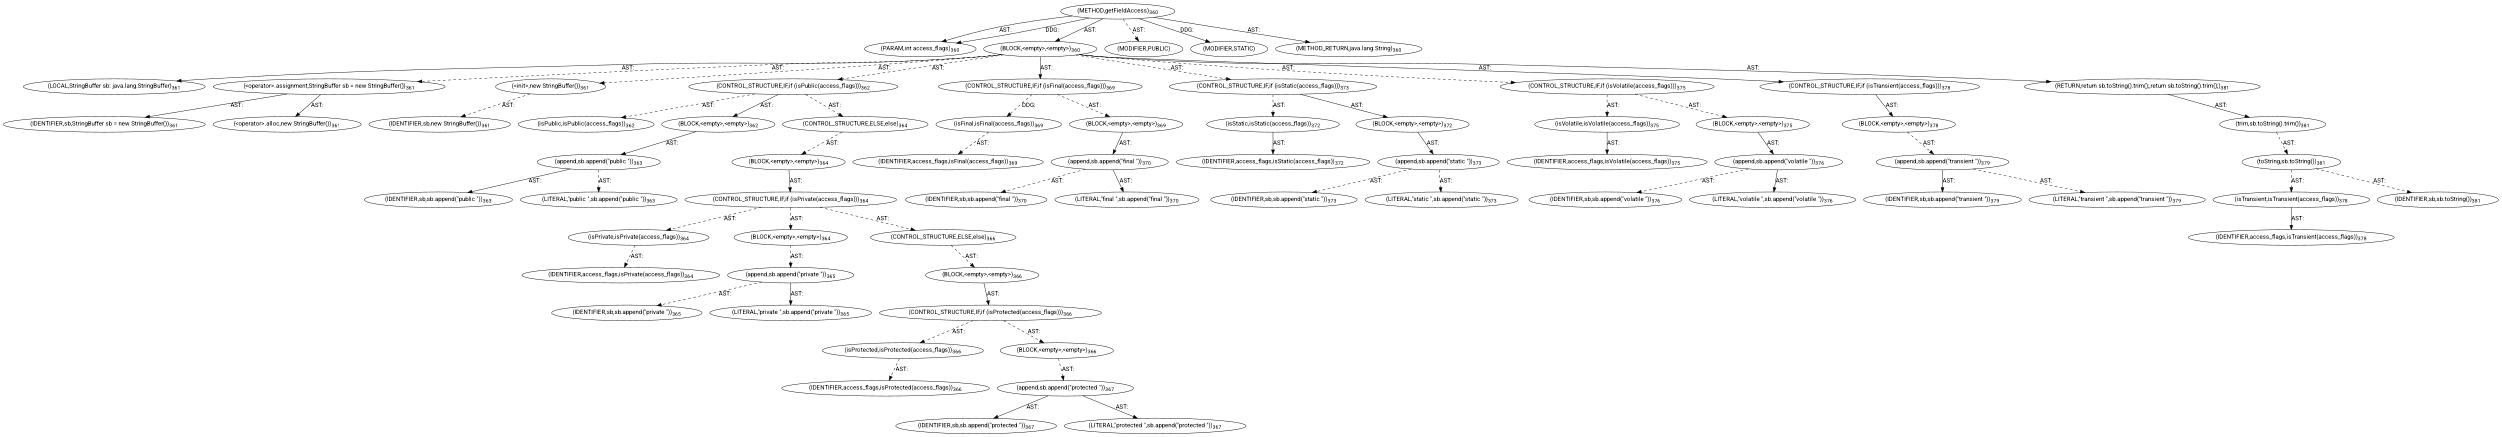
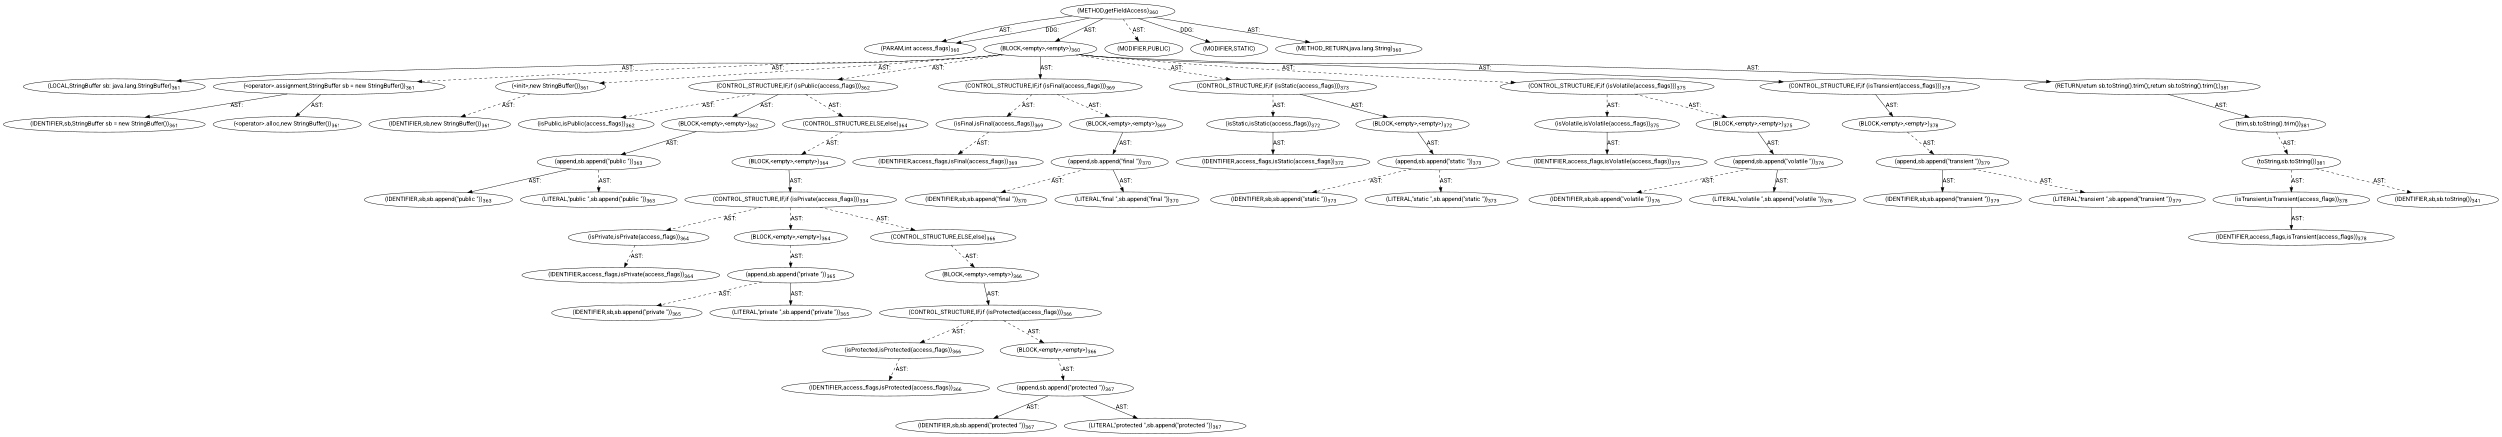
edge "(CONTROL_STRUCTURE,IF,if (isFinal(access_flags)))" -> "(isFinal,isFinal(access_flags))": label "DDG: " -> "AST: "
node "(CONTROL_STRUCTURE,IF,if (isPrivate(access_flags)))": text "364" -> "334"
node "(IDENTIFIER,sb,sb.toString())": text "381" -> "341"
